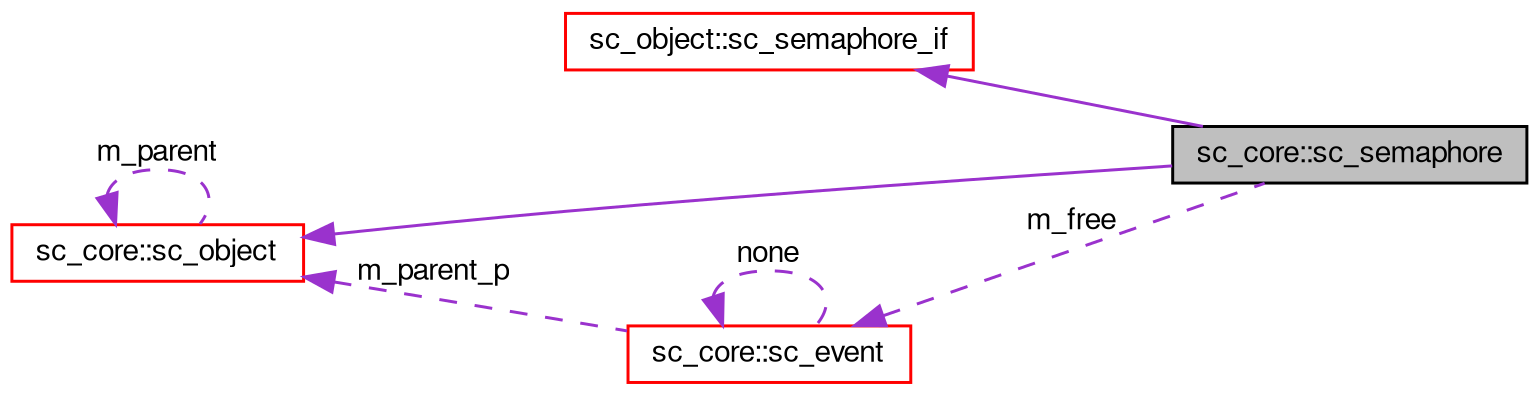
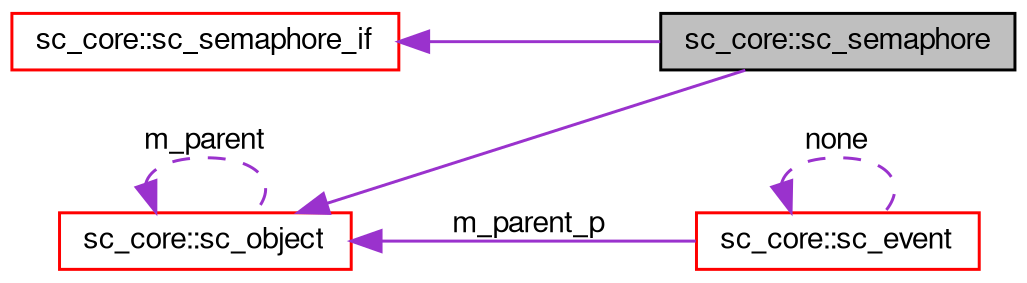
node "sc_object::sc_semaphore_if": label "sc_object::sc_semaphore_if" -> "sc_core::sc_semaphore_if"
edge "sc_core::sc_semaphore" -> "sc_core::sc_event": removed, label "m_free"
edge "sc_core::sc_event" -> "sc_core::sc_object": style dashed -> solid
